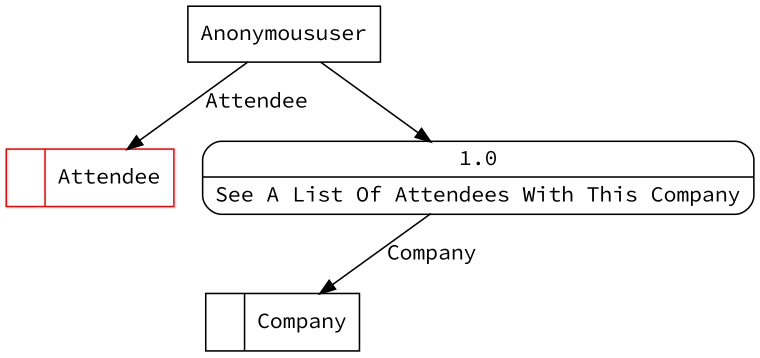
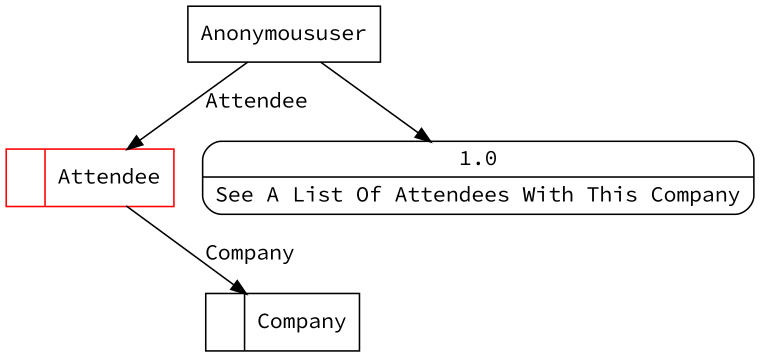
edge "1.0" -> "Company": now "Attendee" -> "Company"
